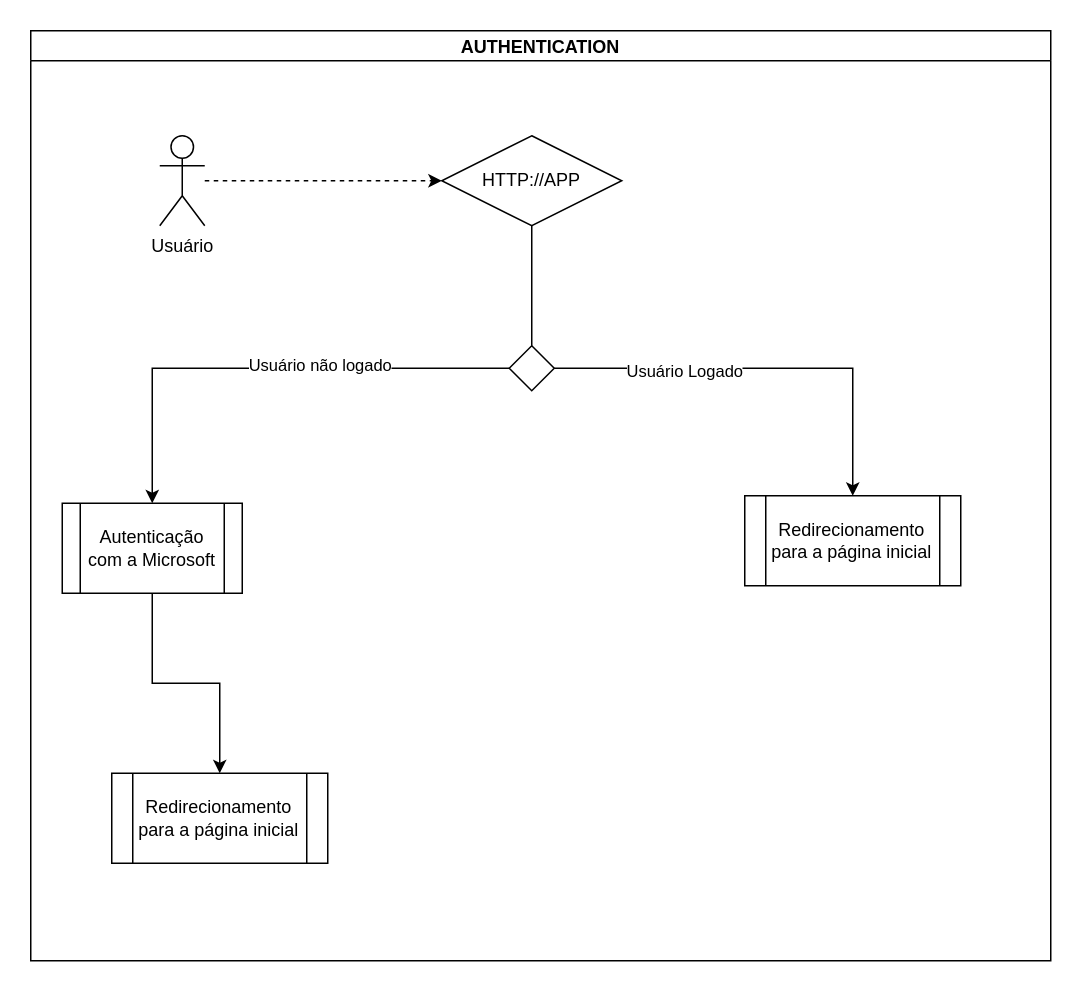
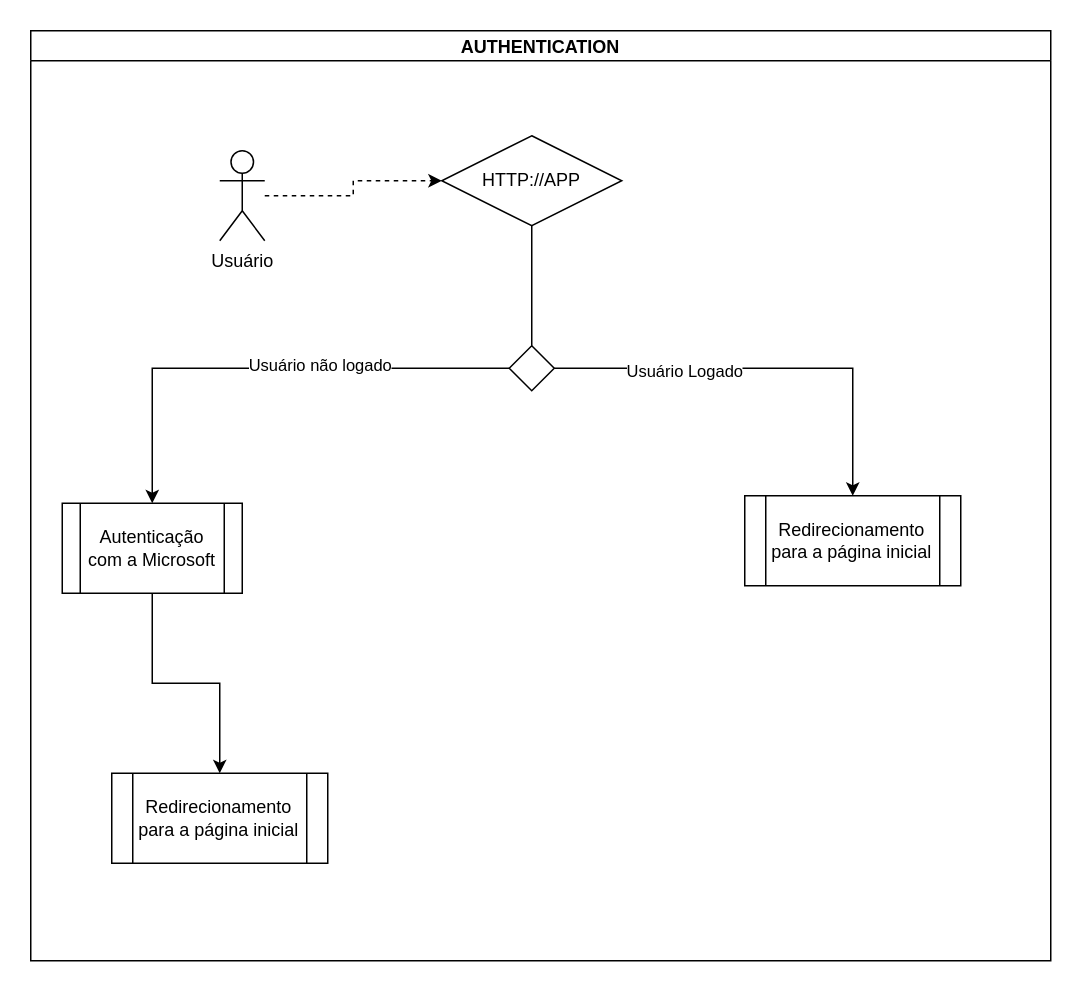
node "Usuário": moved (182, 181) -> (242, 196)
